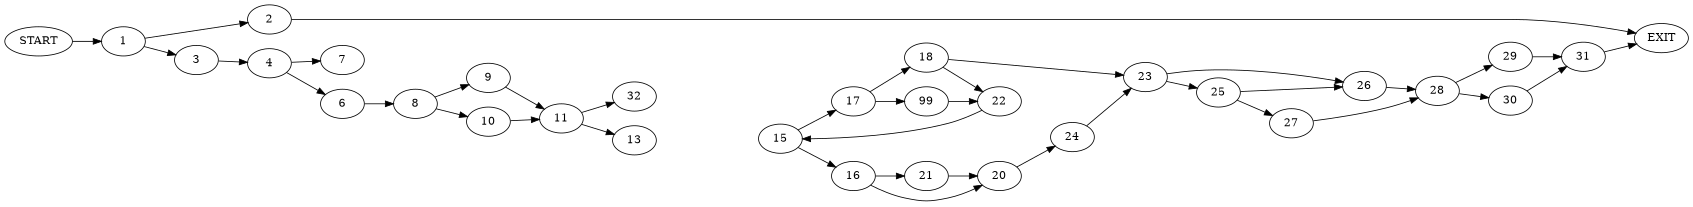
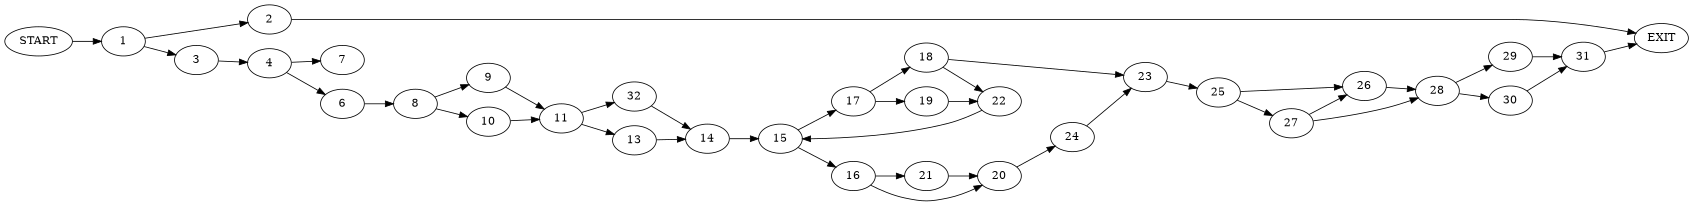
edge "23" -> "26": now "27" -> "26"
node "99": label "99" -> "19"
node "14": added
